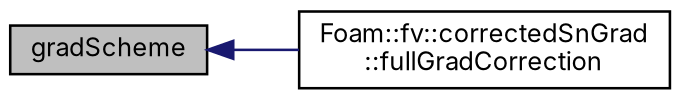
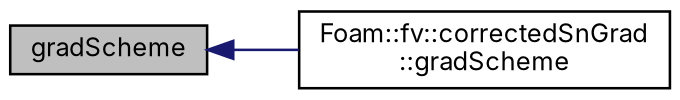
node "Foam::fv::correctedSnGrad ::fullGradCorrection": label "Foam::fv::correctedSnGrad ::fullGradCorrection" -> "Foam::fv::correctedSnGrad ::gradScheme"
